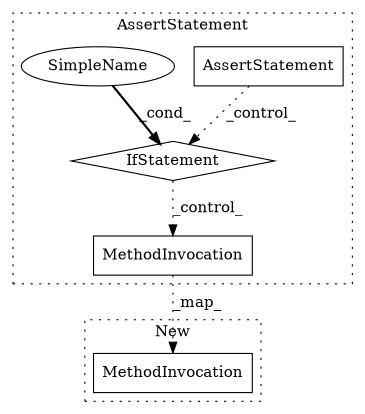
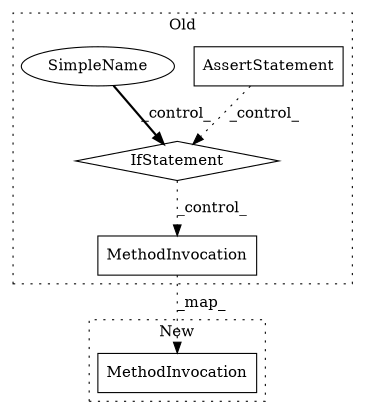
cluster "AssertStatement": label "AssertStatement" -> "Old"
edge "SimpleName" -> "IfStatement": label "_cond_" -> "_control_"
